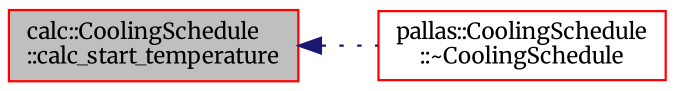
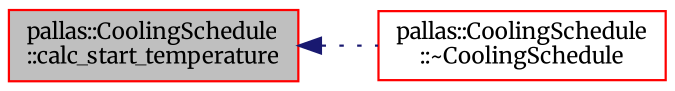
node "calc::CoolingSchedule ::calc_start_temperature": label "calc::CoolingSchedule ::calc_start_temperature" -> "pallas::CoolingSchedule ::calc_start_temperature"
